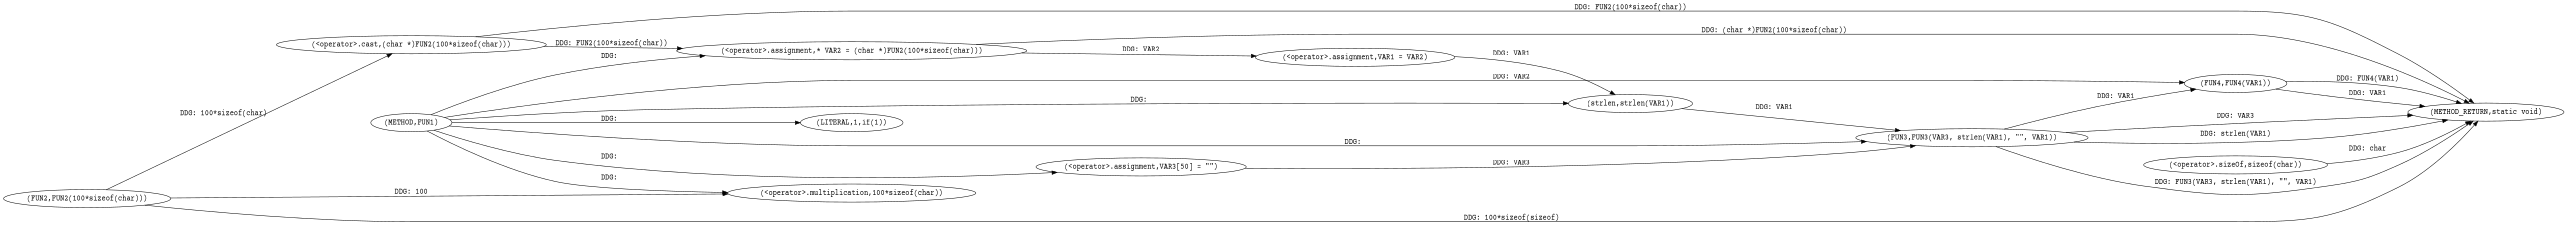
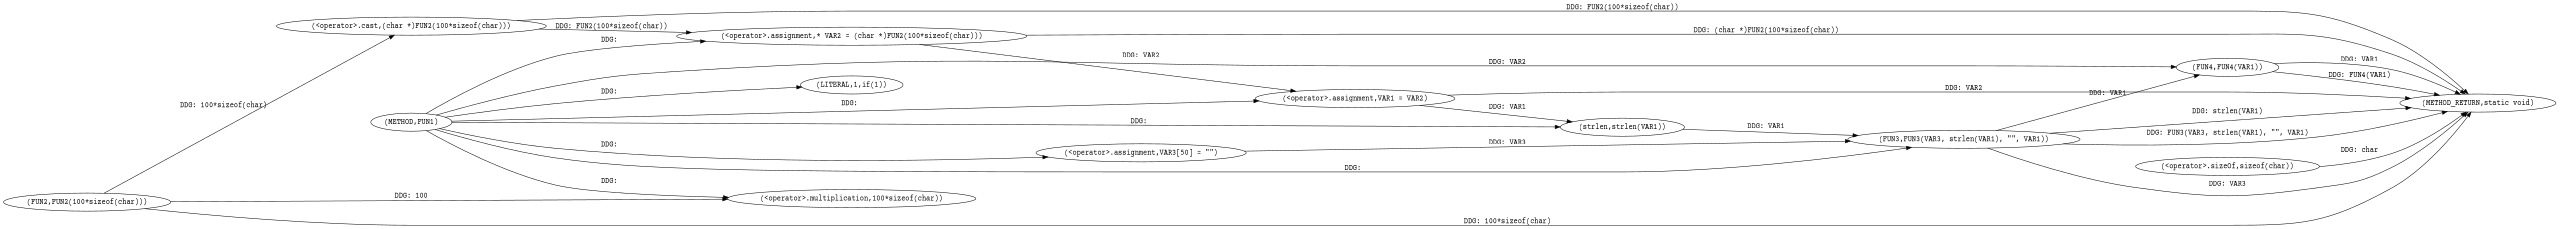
edge "(<operator>.assignment,VAR1 = VAR2)" -> "(METHOD_RETURN,static void)": added, label "DDG: VAR2"
edge "(METHOD,FUN1)" -> "(<operator>.assignment,VAR1 = VAR2)": added, label "DDG:"
edge "(FUN2,FUN2(100*sizeof(char)))" -> "(METHOD_RETURN,static void)": label "DDG: 100*sizeof(sizeof)" -> "DDG: 100*sizeof(char)"
